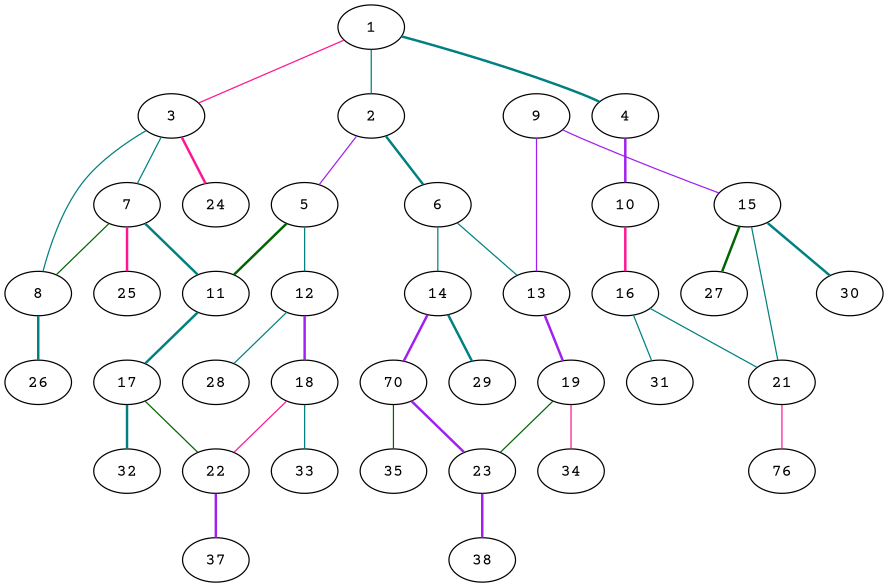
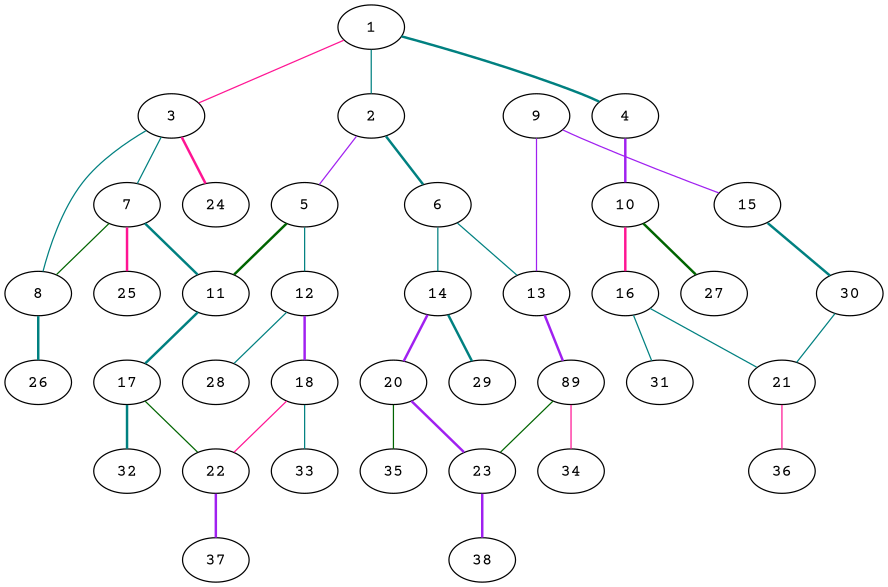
edge "15" -- "27": now "10" -- "27"
edge "15" -- "21": now "30" -- "21"
node "70": label "70" -> "20"
node "19": label "19" -> "89"
node "76": label "76" -> "36"
